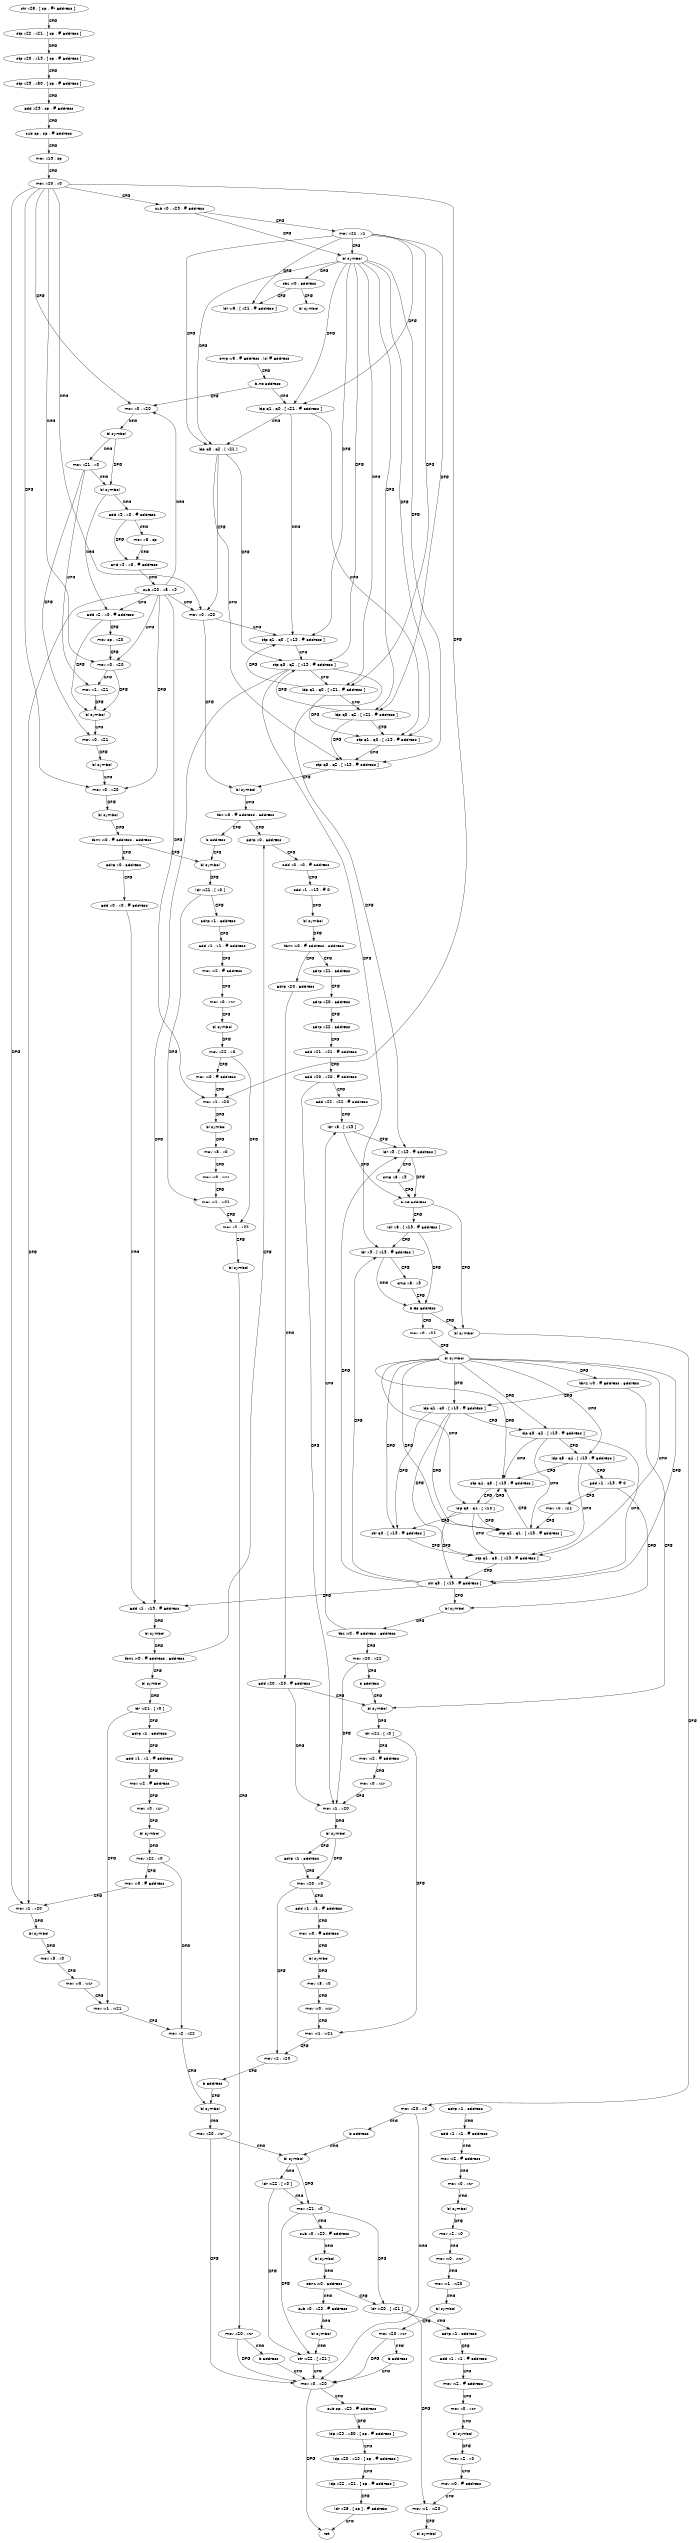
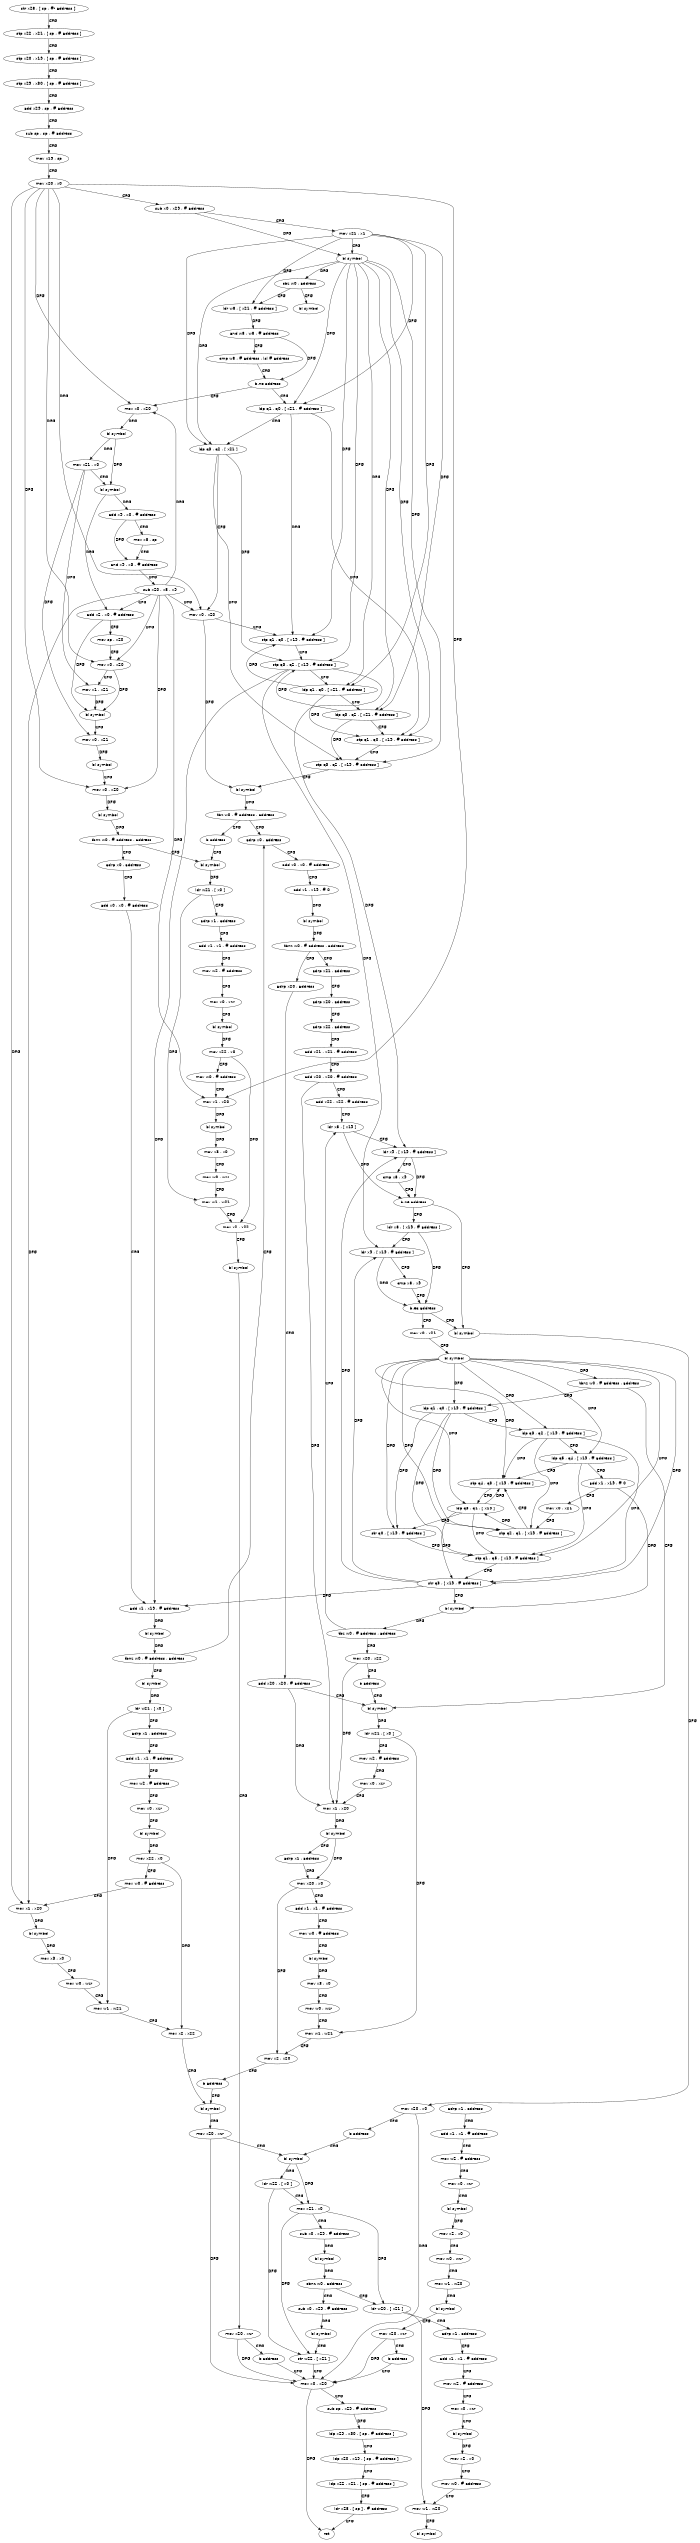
edge "stp x22 , x21 , [ sp , # address ]" -> "stp x20 , x19 , [ sp , # address ]": label "DFG" -> "CFG"
node "and w8 , w8 , # address": added
edge "ldp q3 , q1 , [ x19 ]" -> "stp q2 , q1 , [ x19 , # address ]": reversed
